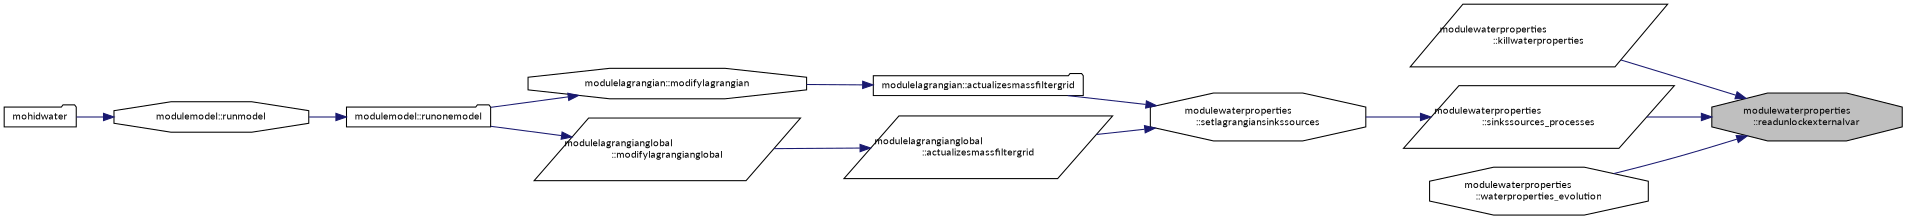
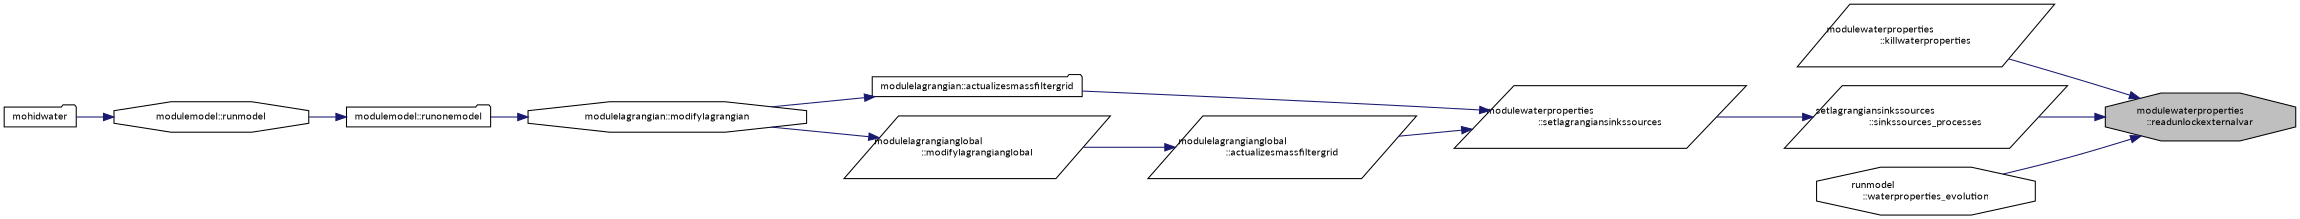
node "modulewaterproperties ::setlagrangiansinkssources": shape octagon -> parallelogram
node "modulewaterproperties ::sinkssources_processes": label "modulewaterproperties ::sinkssources_processes" -> "setlagrangiansinkssources ::sinkssources_processes"
edge "modulemodel::runonemodel" -> "modulelagrangianglobal ::modifylagrangianglobal": now "modulelagrangian::modifylagrangian" -> "modulelagrangianglobal ::modifylagrangianglobal"
node "modulewaterproperties ::waterproperties_evolution": label "modulewaterproperties ::waterproperties_evolution" -> "runmodel ::waterproperties_evolution"
